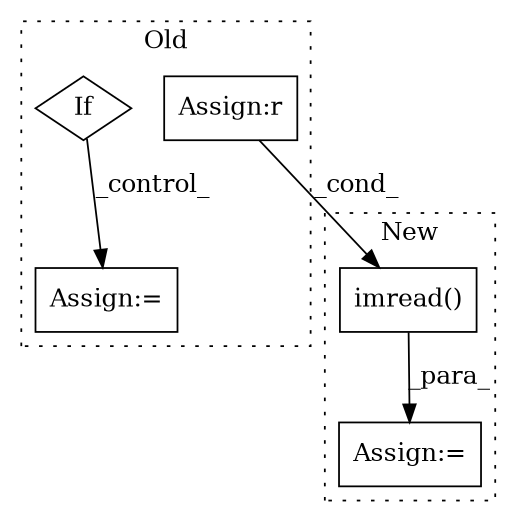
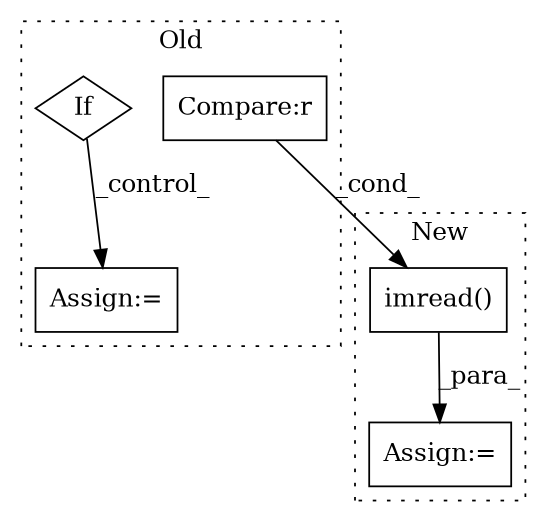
node "Assign:r": label "Assign:r" -> "Compare:r"
